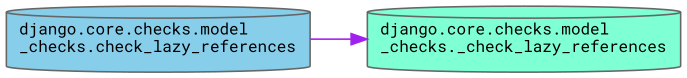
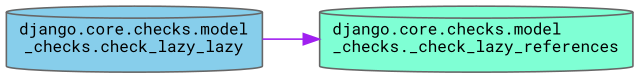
node "django.core.checks.model _checks.check_lazy_references": label "django.core.checks.model _checks.check_lazy_references" -> "django.core.checks.model _checks.check_lazy_lazy"
